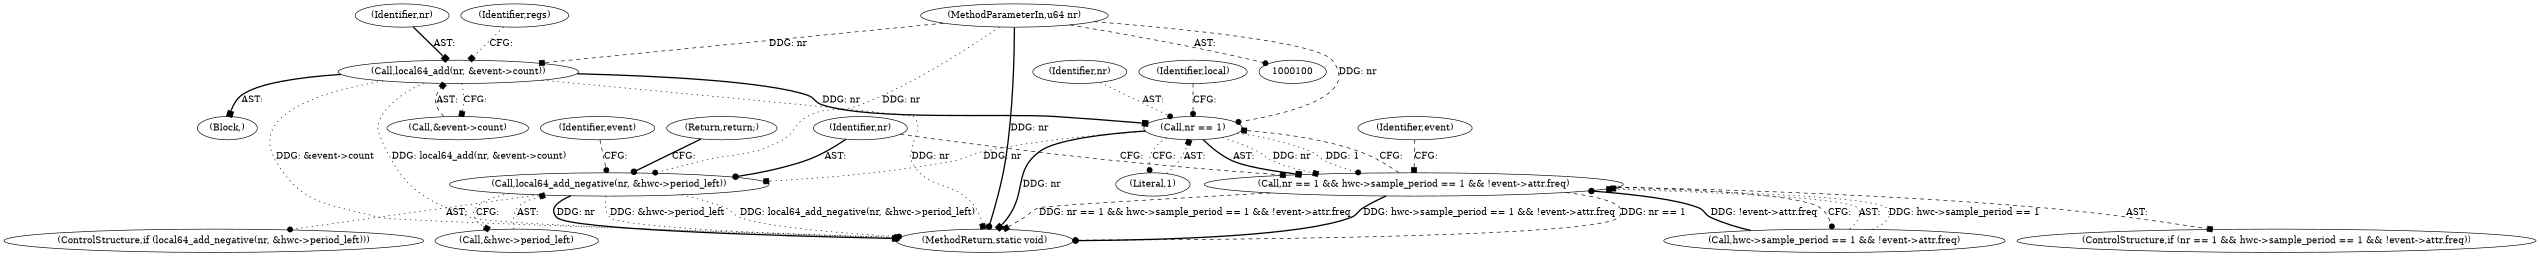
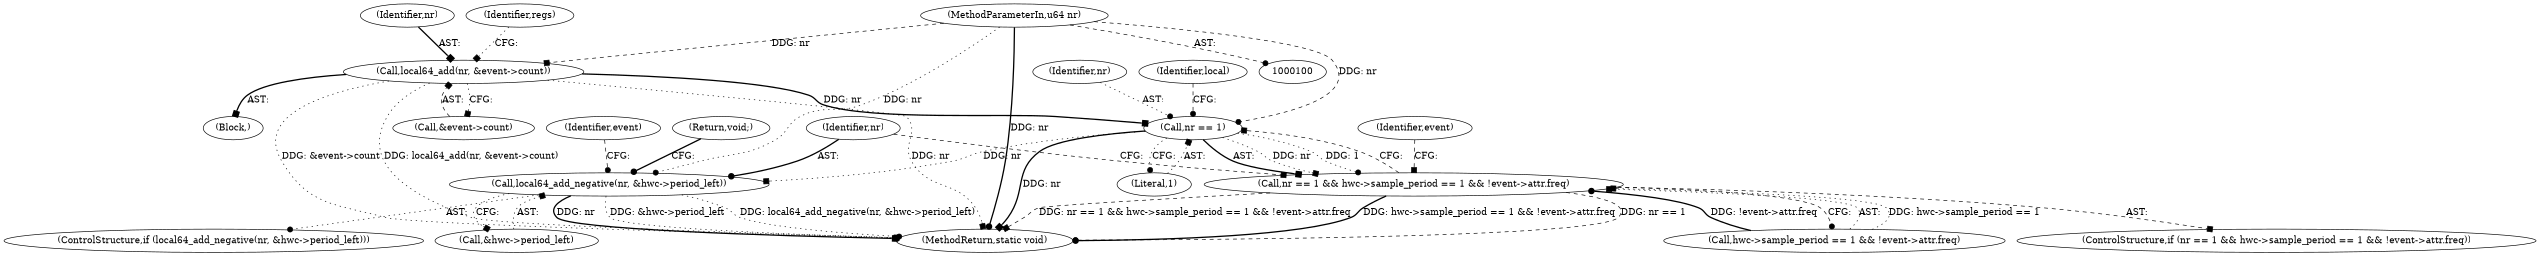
node "(Return,return;)": label "(Return,return;)" -> "(Return,void;)"
